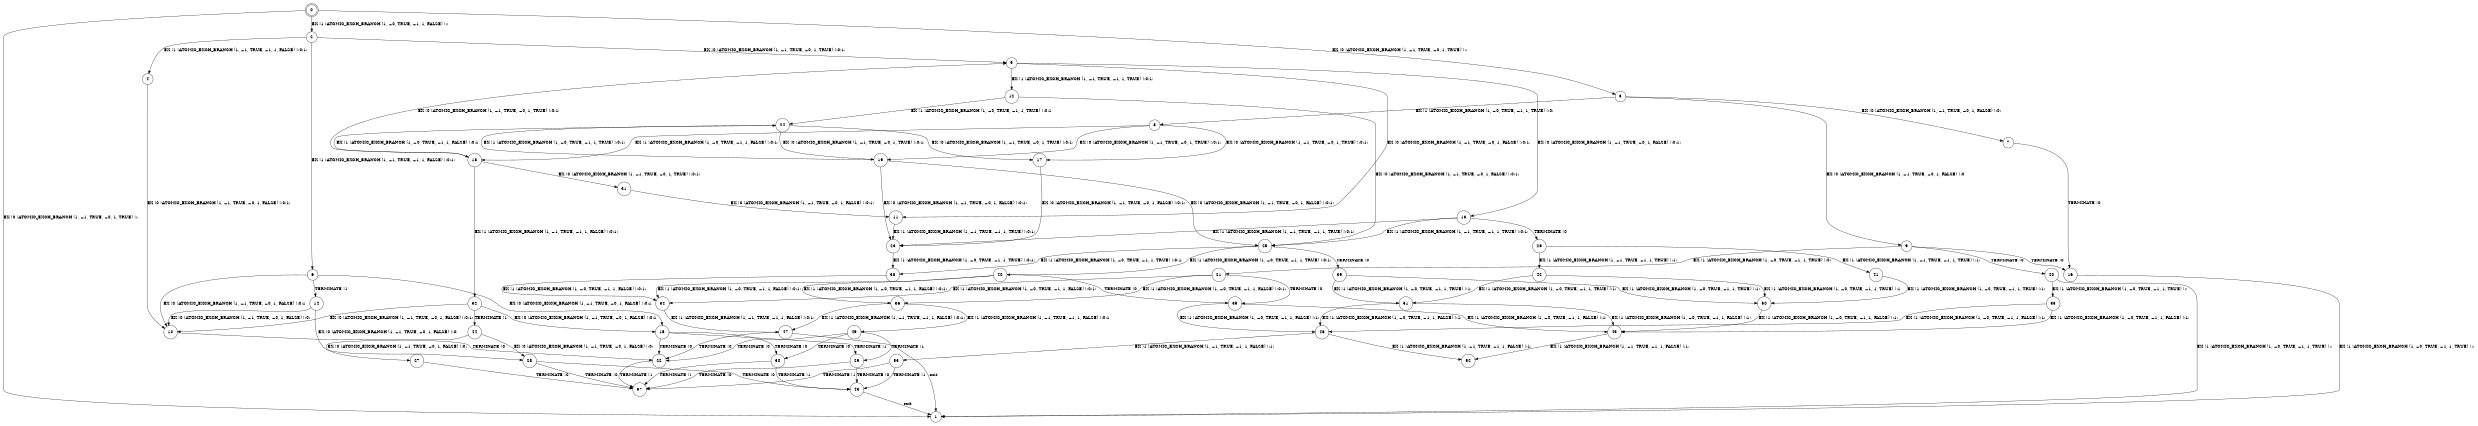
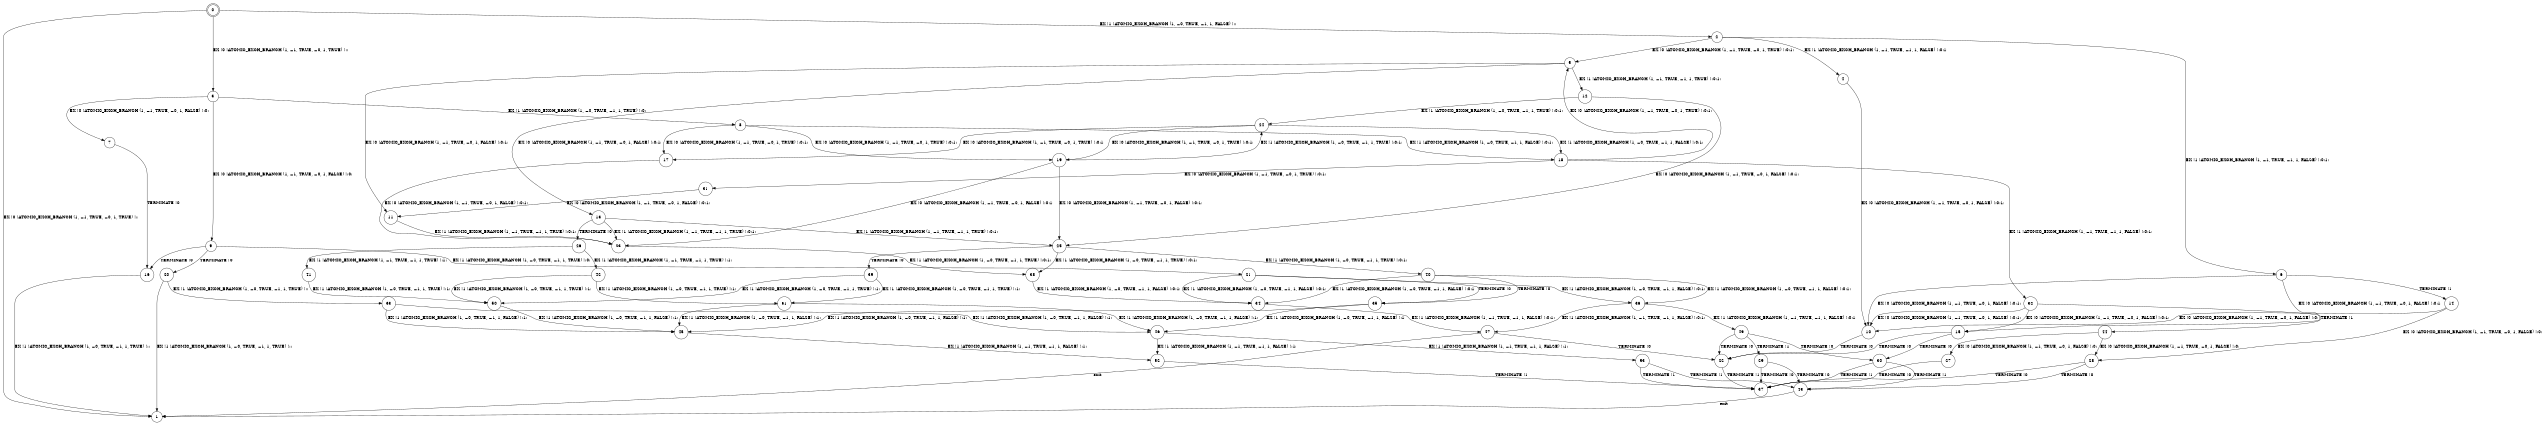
edge "15" -> "29": removed, label "TERMINATE !1"
edge "52" -> "37": added, label "TERMINATE !1"
